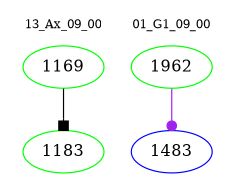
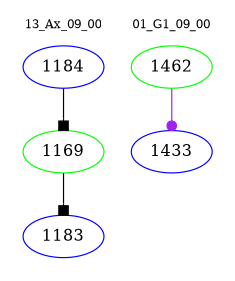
node "1184": added
node "1962": label "1962" -> "1462"
node "1183": color green -> blue
node "1483": label "1483" -> "1433"
